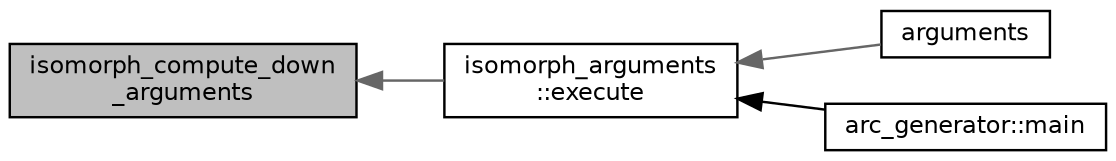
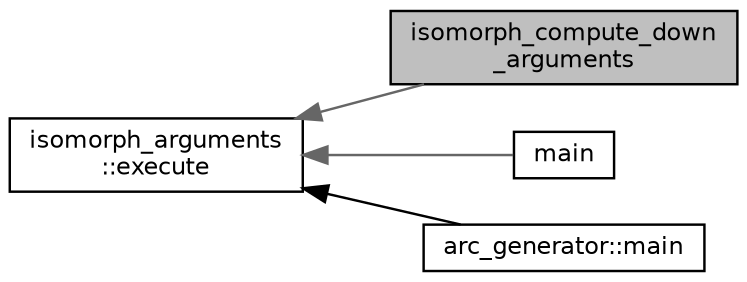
node "arguments": label "arguments" -> "main"
edge "isomorph_arguments ::execute" -> "isomorph_compute_down _arguments": reversed
